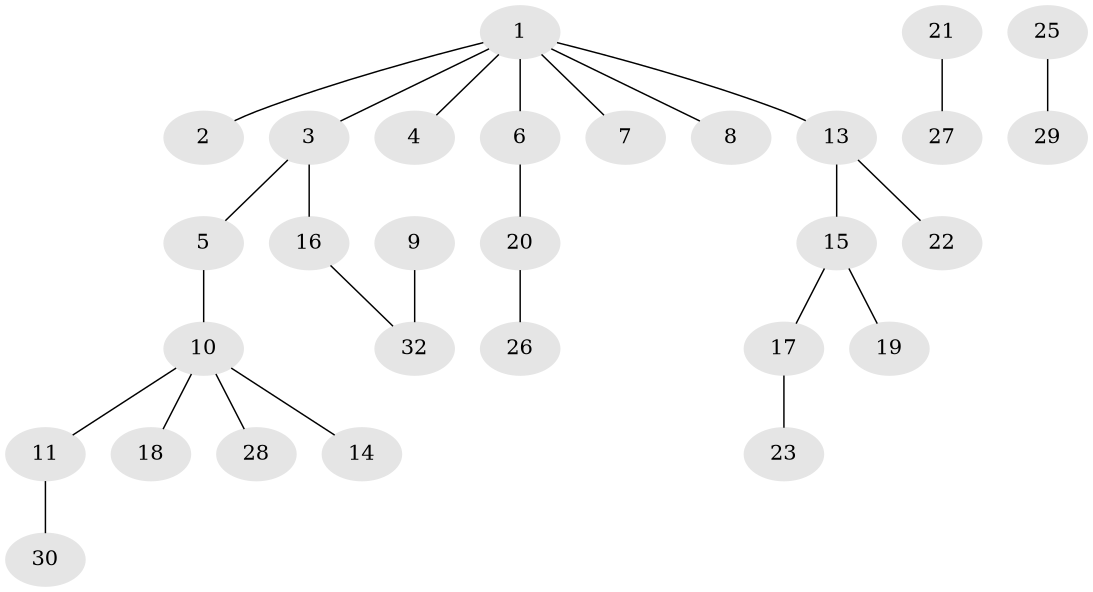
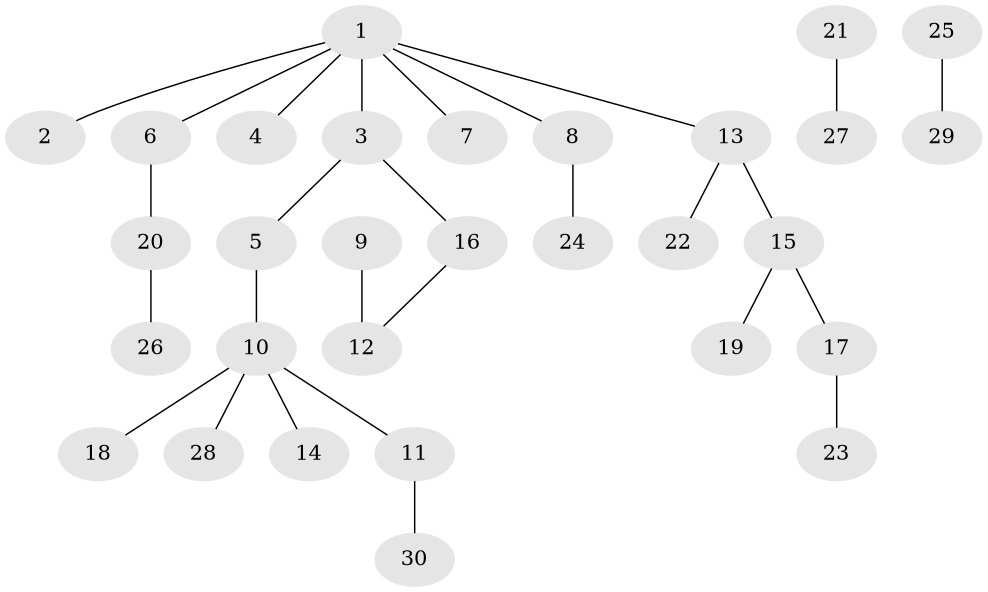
node "24": added
node "32": label "32" -> "12"
